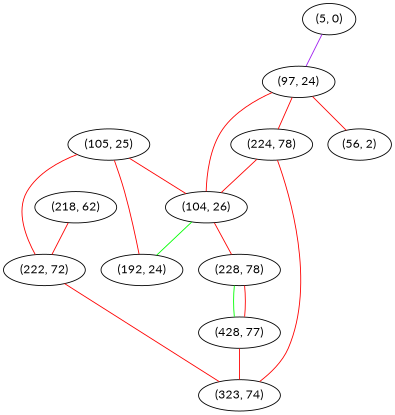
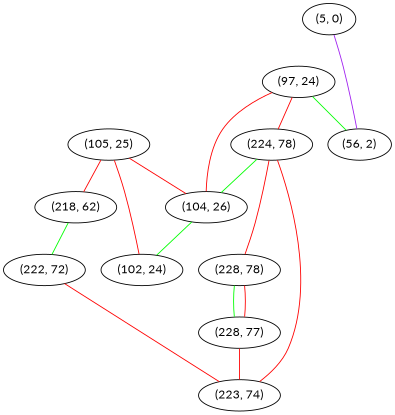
edge "(5, 0)" -- "(97, 24)": now "(5, 0)" -- "(56, 2)"
edge "(97, 24)" -- "(56, 2)": color red -> green
edge "(224, 78)" -- "(104, 26)": color red -> green
edge "(105, 25)" -- "(222, 72)": now "(105, 25)" -- "(218, 62)"
edge "(218, 62)" -- "(222, 72)": color red -> green
edge "(104, 26)" -- "(228, 78)": now "(224, 78)" -- "(228, 78)"
node "(192, 24)": label "(192, 24)" -> "(102, 24)"
node "(428, 77)": label "(428, 77)" -> "(228, 77)"
node "(323, 74)": label "(323, 74)" -> "(223, 74)"
